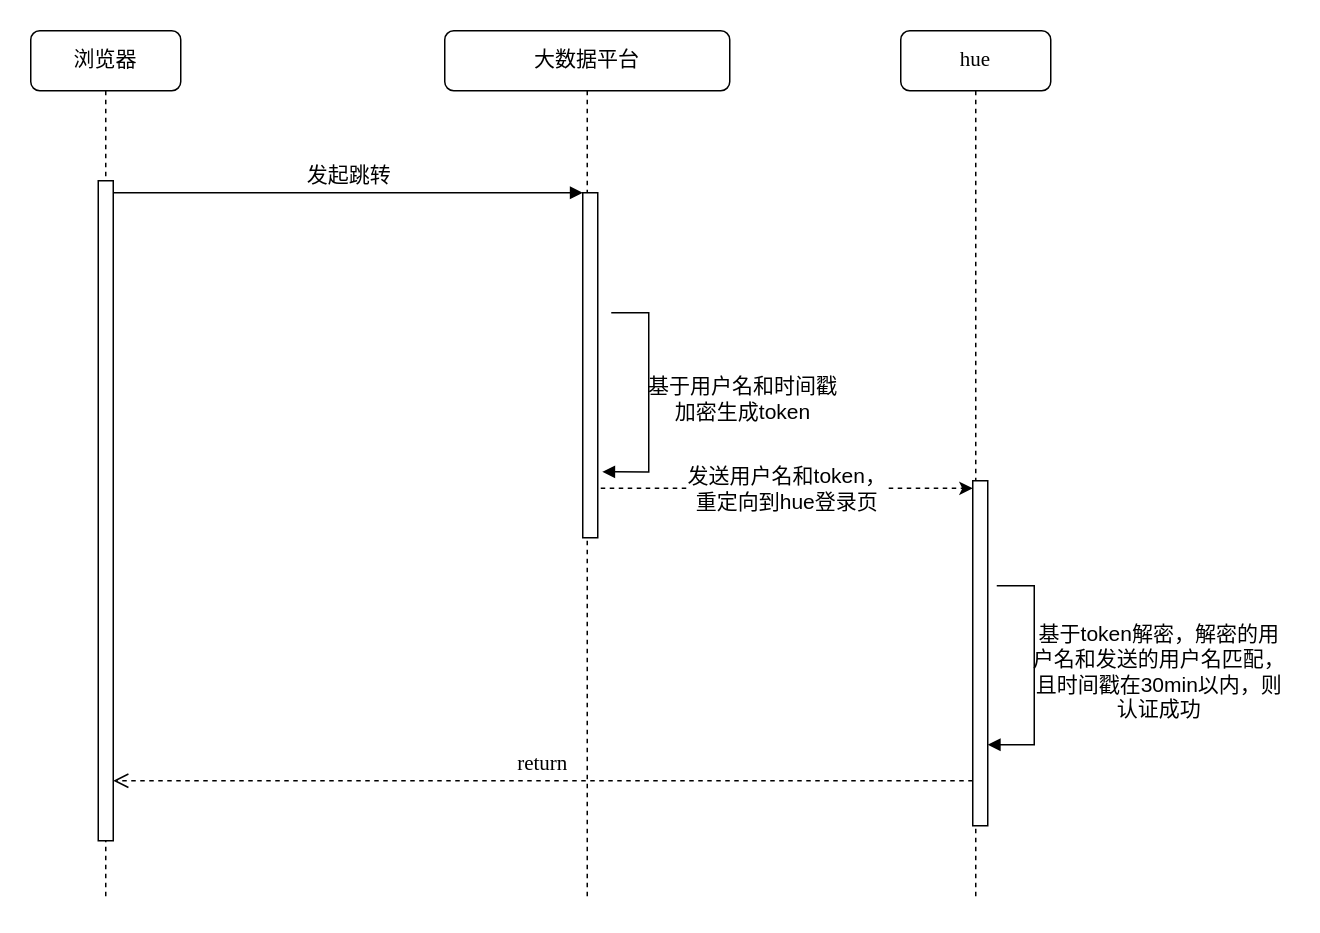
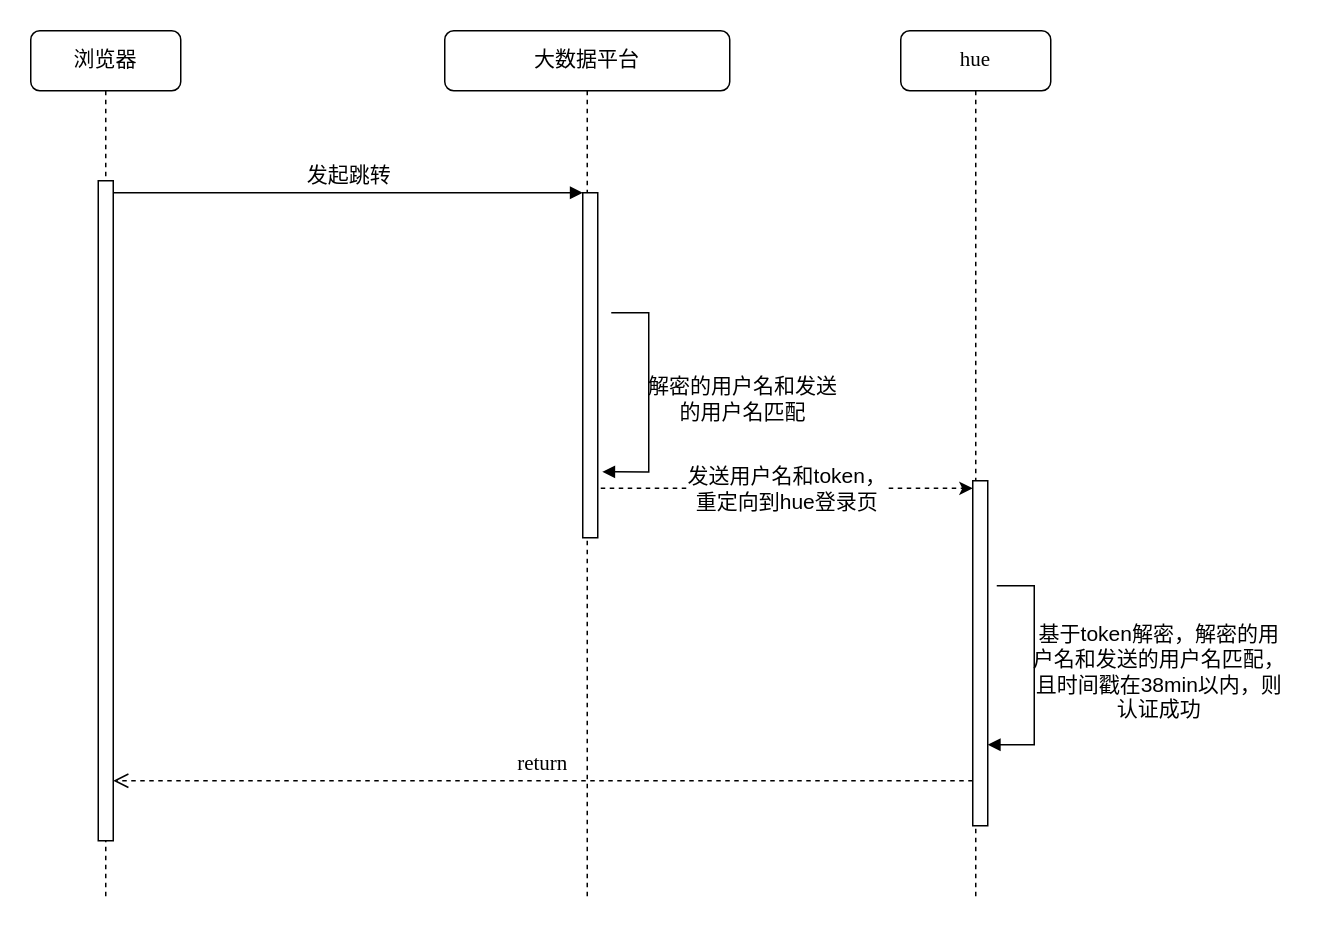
node "基于用户名和时间戳加密生成token": label "基于用户名和时间戳加密生成token" -> "解密的用户名和发送的用户名匹配"
node "基于token解密，解密的用户名和发送的用户名匹配，且时间戳在30min以内，则认证成功": label "基于token解密，解密的用户名和发送的用户名匹配，且时间戳在30min以内，则认证成功" -> "基于token解密，解密的用户名和发送的用户名匹配，且时间戳在38min以内，则认证成功"
